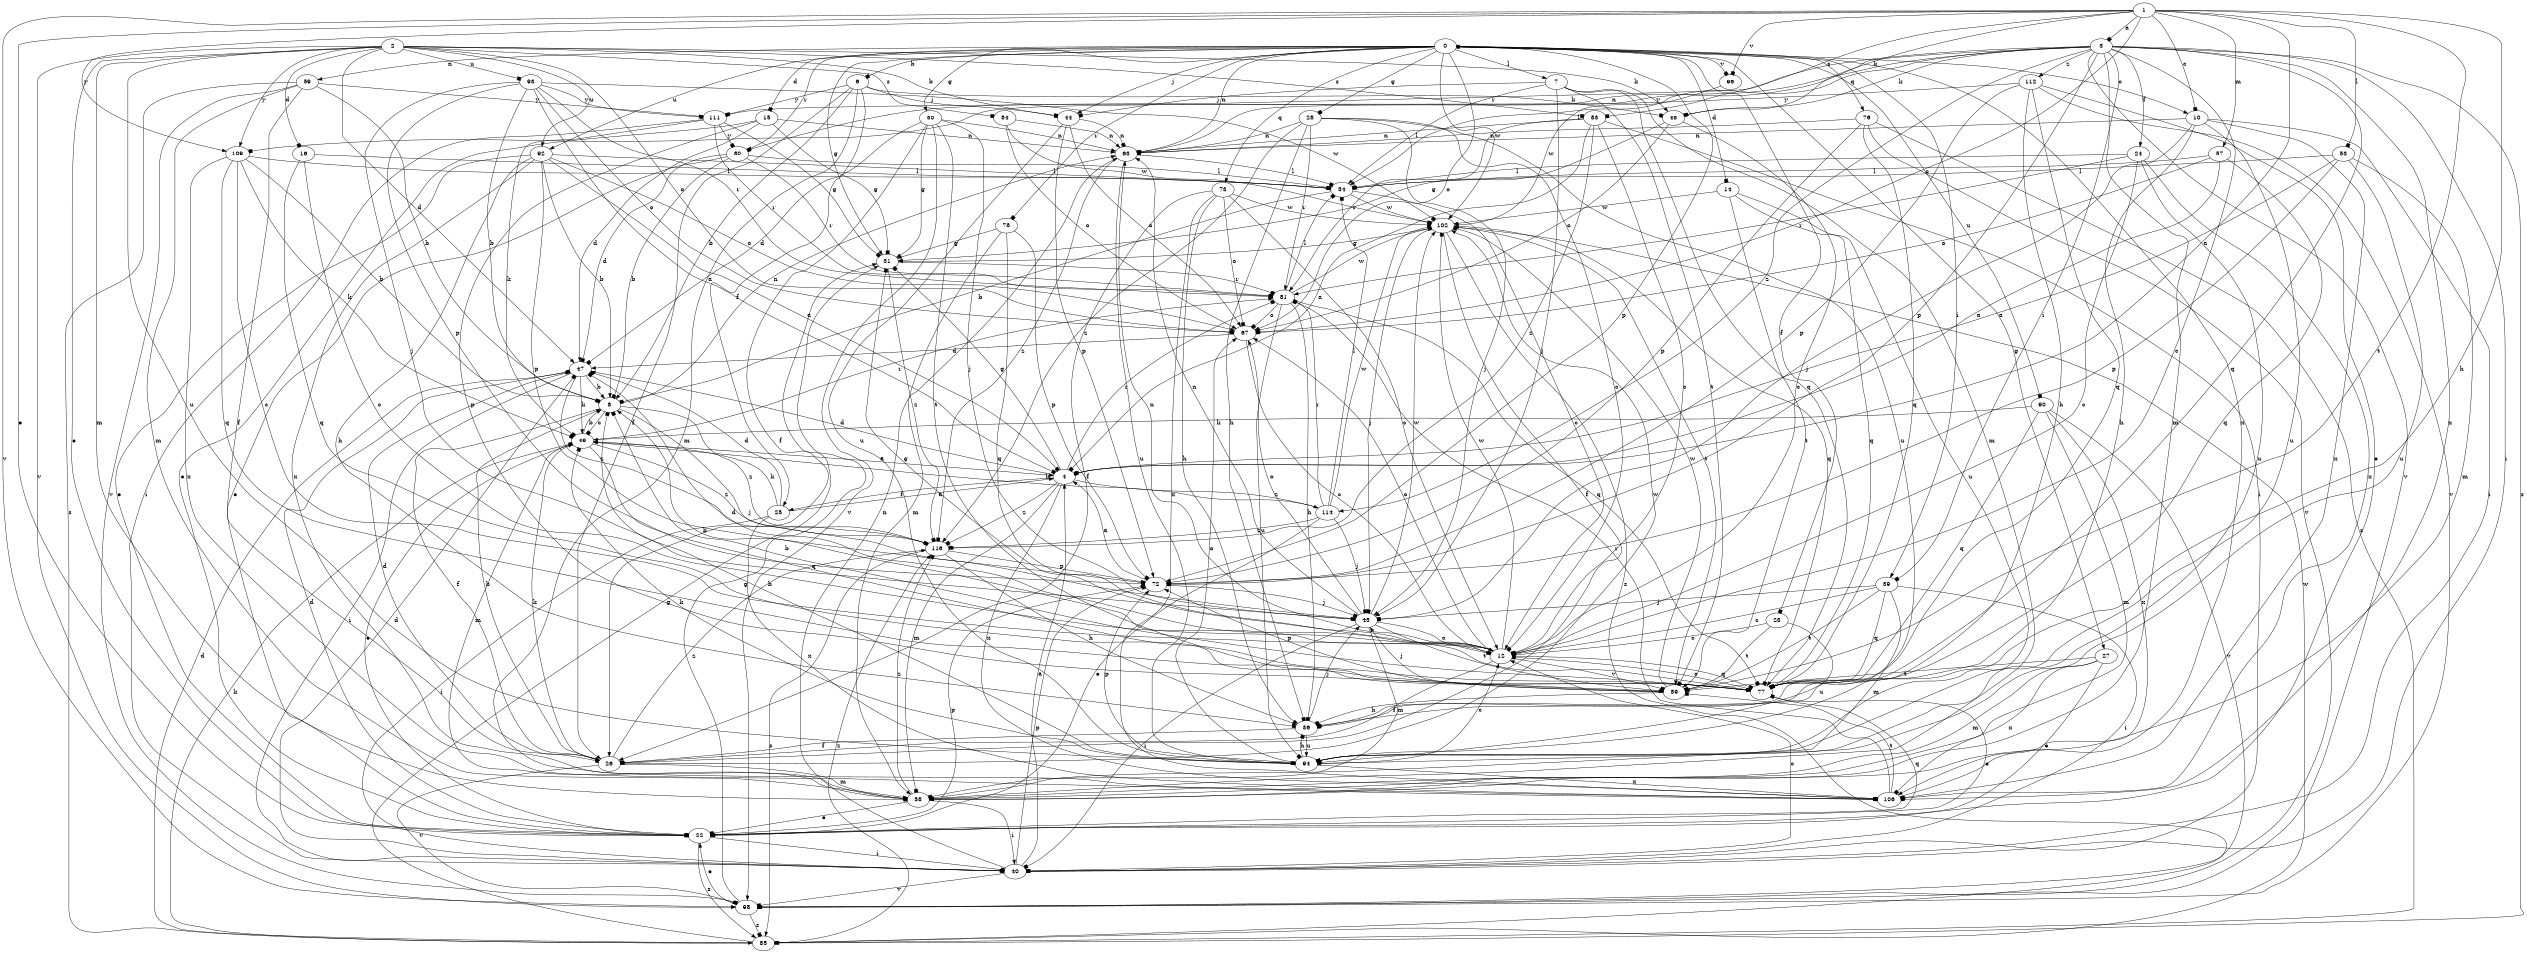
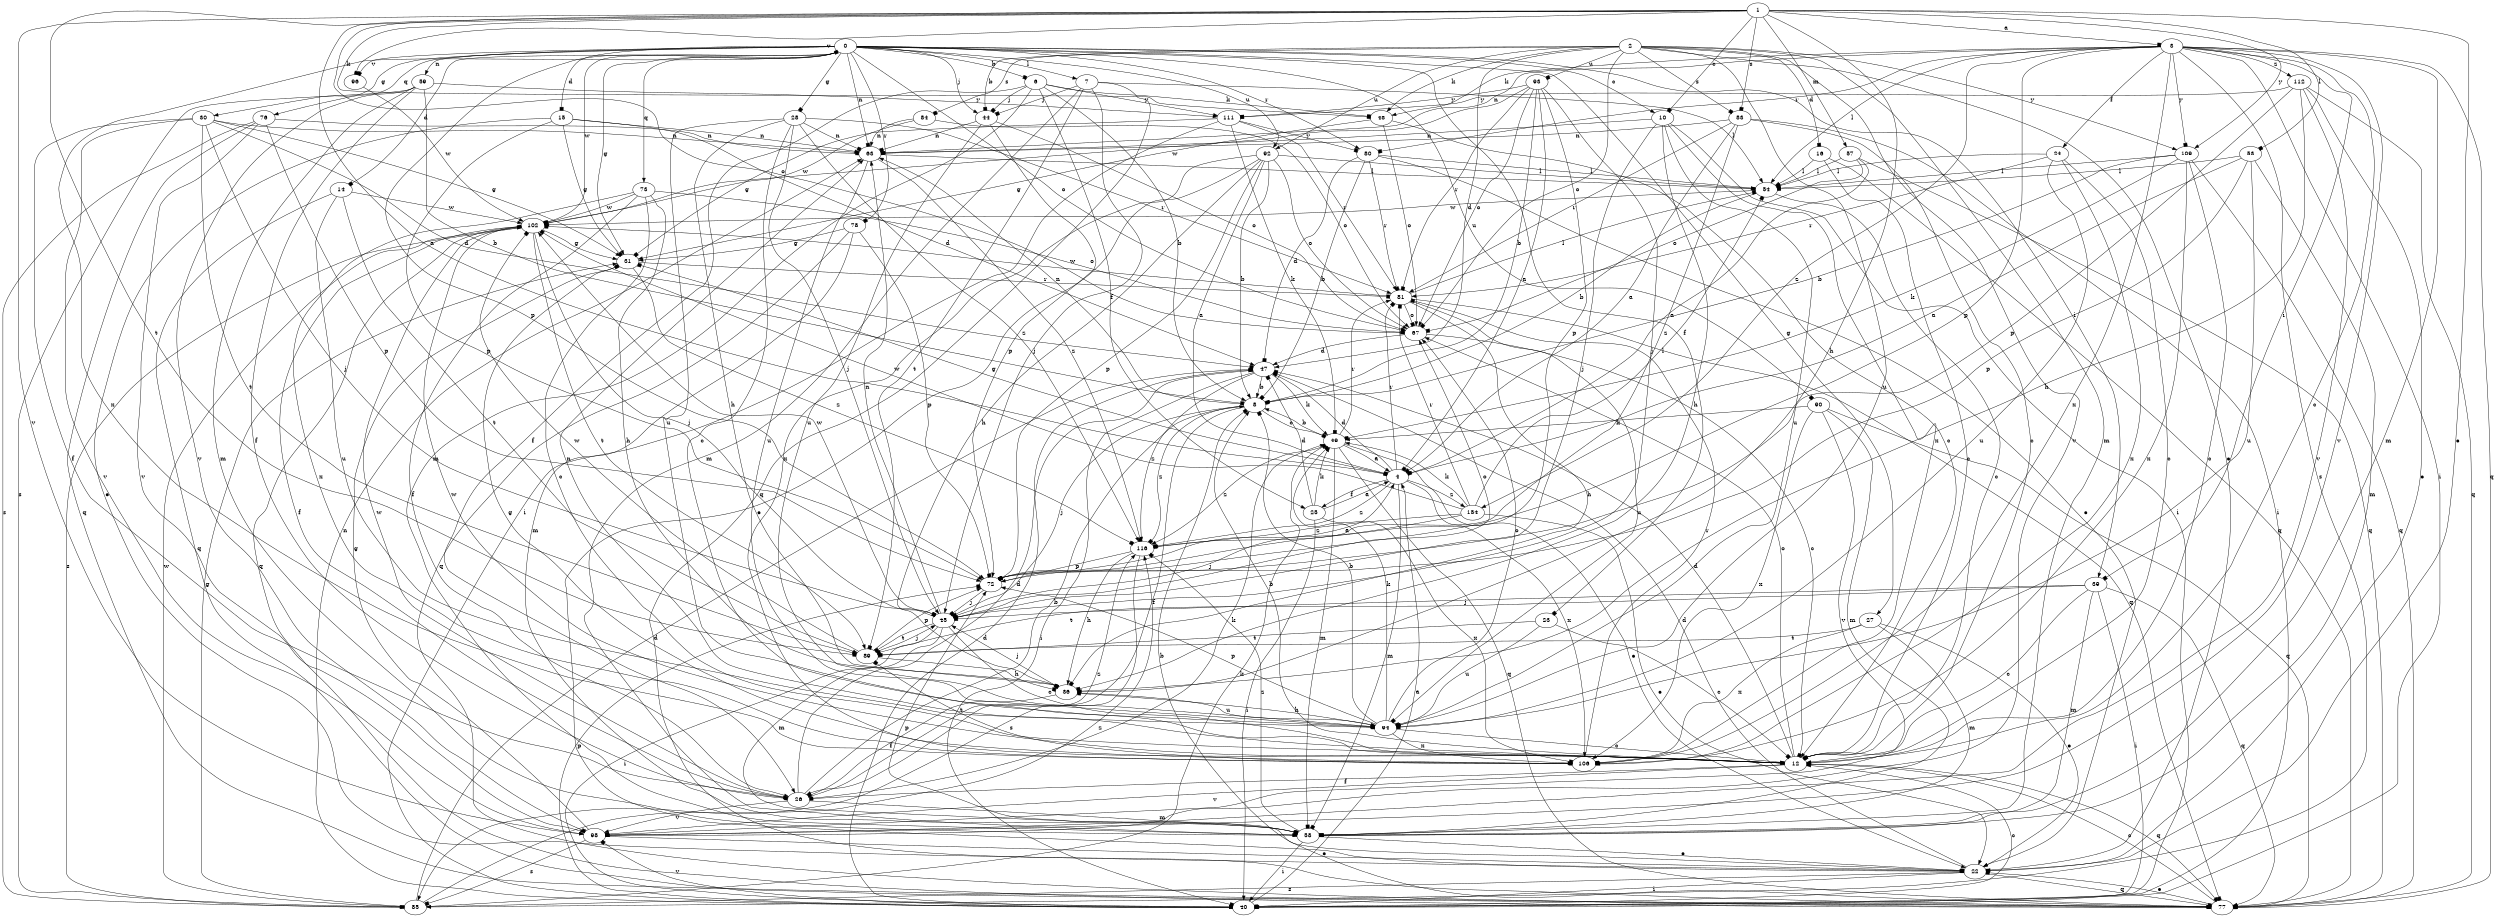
node "114": label "114" -> "154"
edge "15" -> "89": now "15" -> "72"
edge "12" -> "89": now "12" -> "98"
